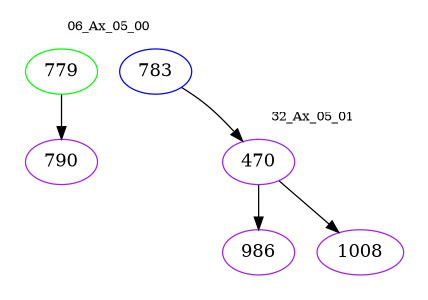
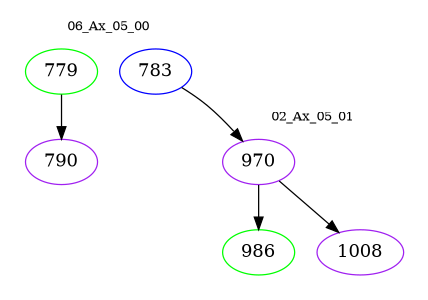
cluster "32_Ax_05_01": label "32_Ax_05_01" -> "02_Ax_05_01"
node "470": label "470" -> "970"
node "986": color purple -> green
